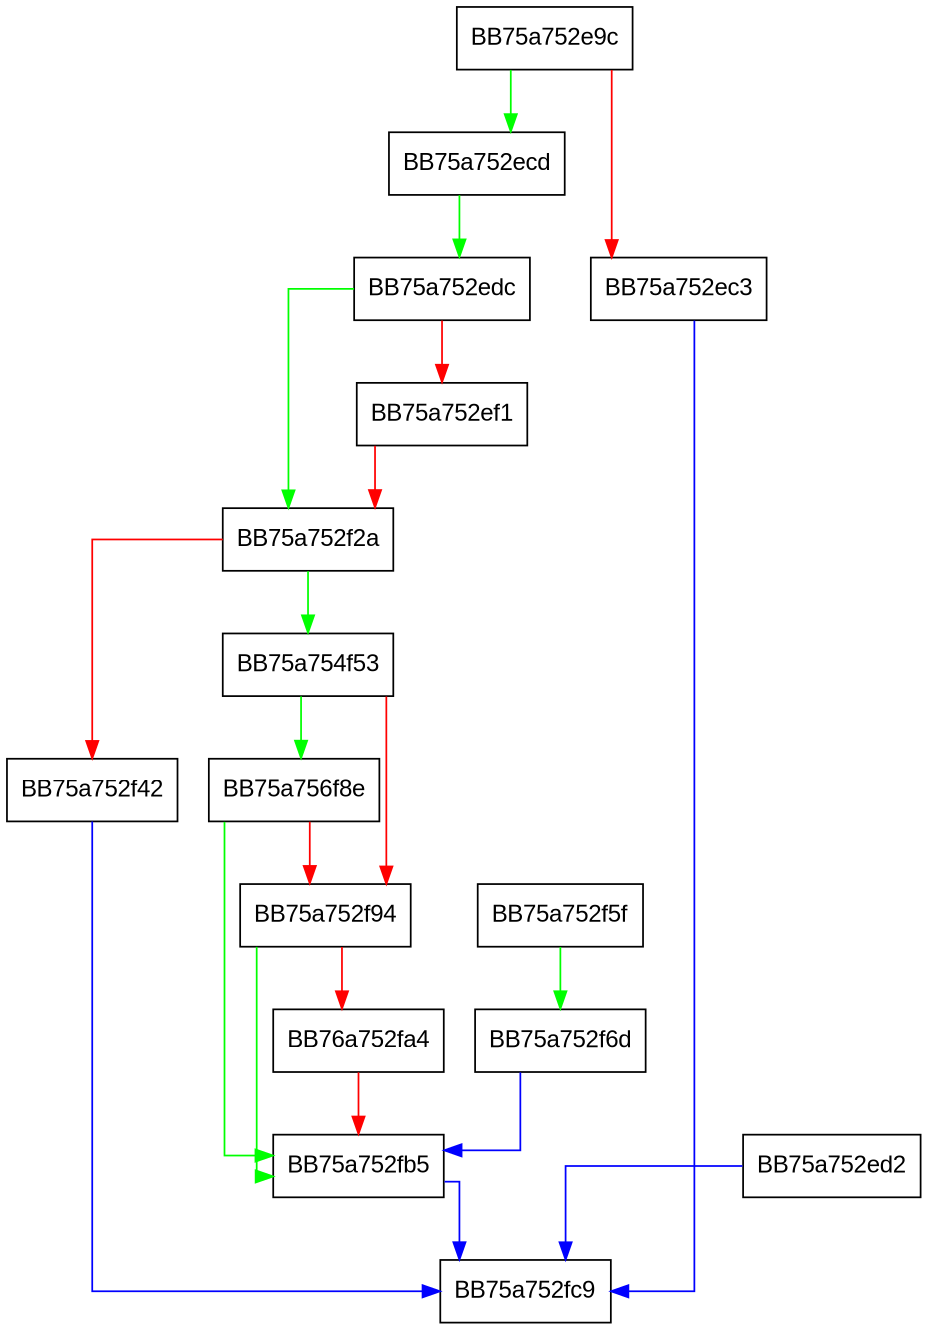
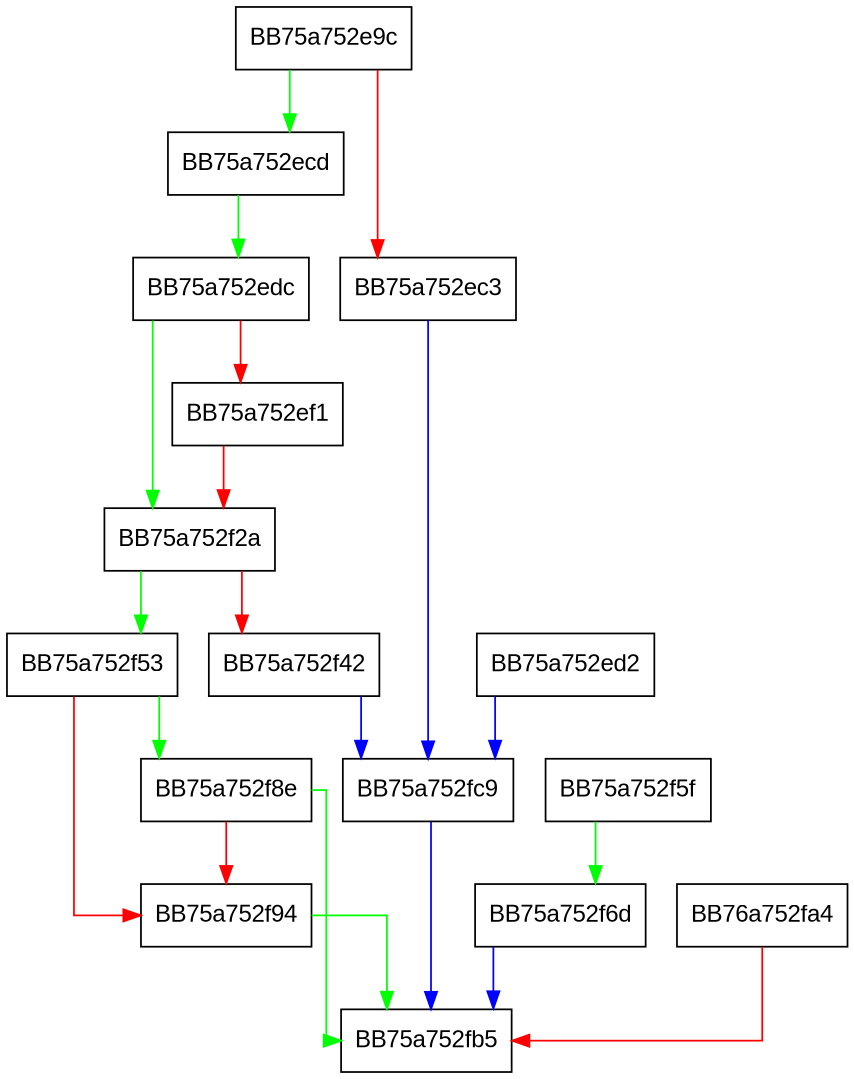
node "BB75a754f53": label "BB75a754f53" -> "BB75a752f53"
node "BB75a756f8e": label "BB75a756f8e" -> "BB75a752f8e"
edge "BB75a752f94" -> "BB76a752fa4": removed
edge "BB75a752fb5" -> "BB75a752fc9": reversed
